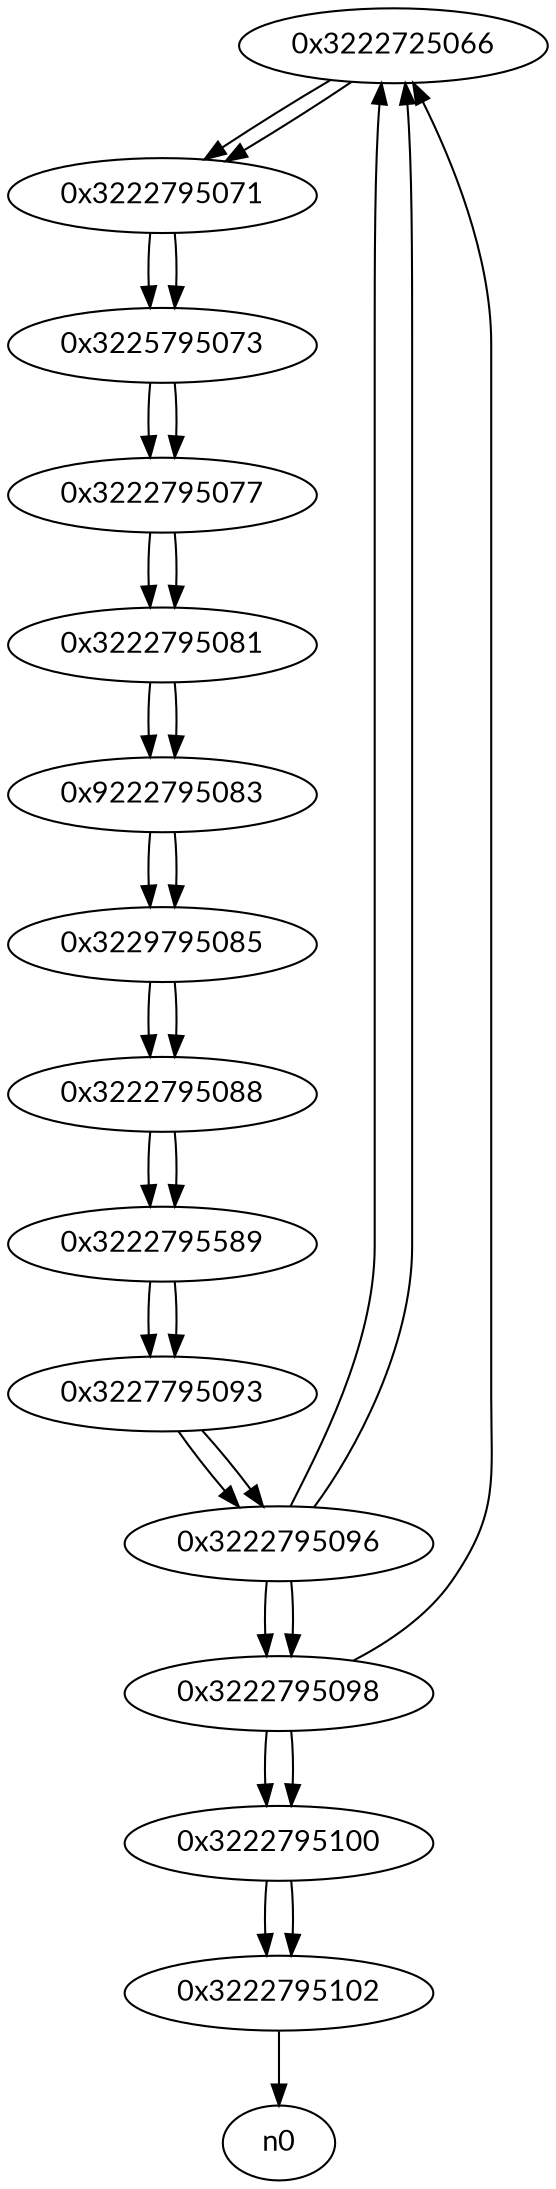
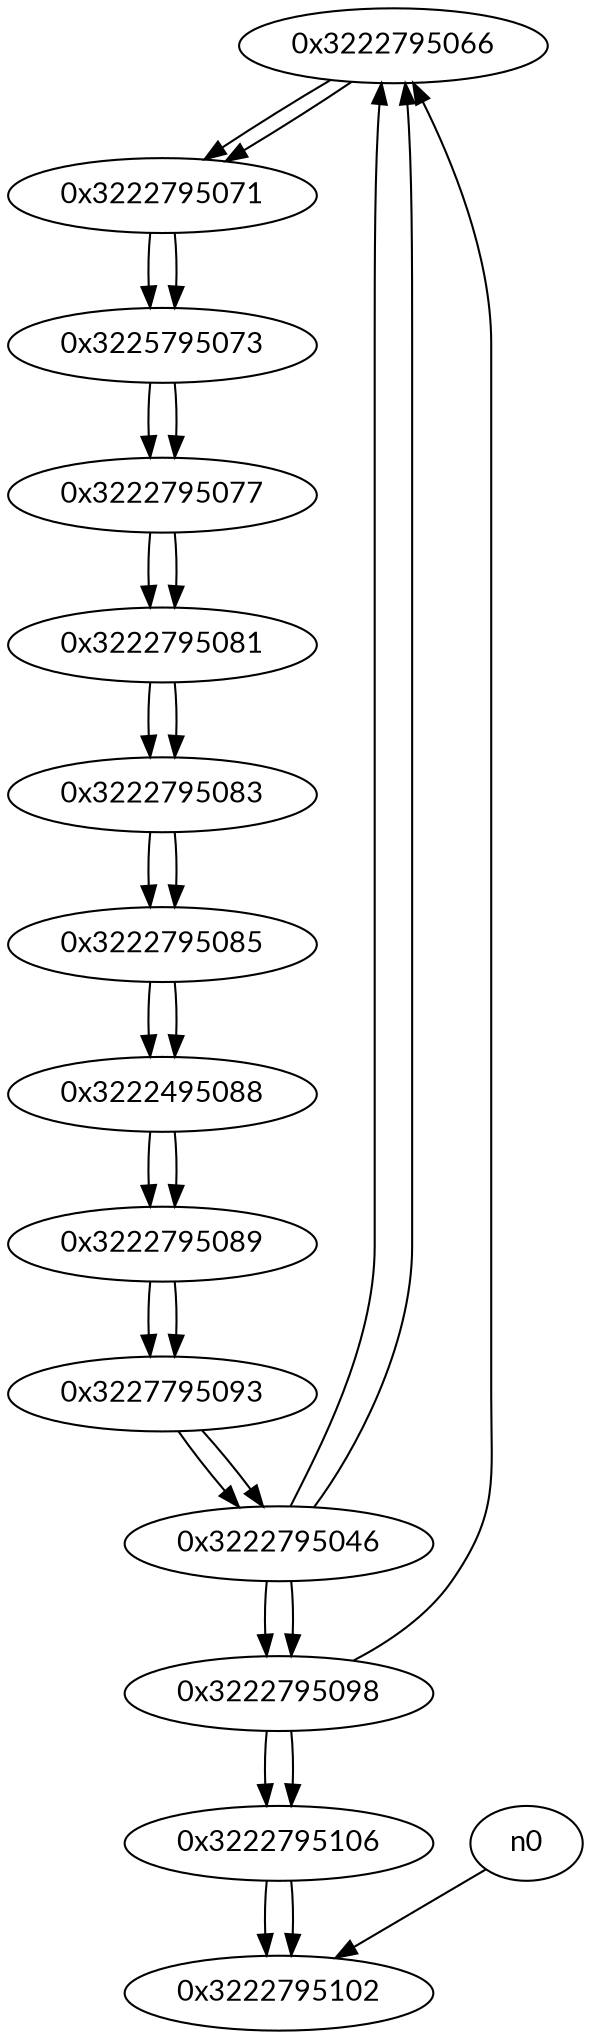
node "0x3222725066": label "0x3222725066" -> "0x3222795066"
node "0x9222795083": label "0x9222795083" -> "0x3222795083"
node "0x3229795085": label "0x3229795085" -> "0x3222795085"
node "0x3222795088": label "0x3222795088" -> "0x3222495088"
node "0x3222795589": label "0x3222795589" -> "0x3222795089"
node "0x3222795096": label "0x3222795096" -> "0x3222795046"
node "0x3222795100": label "0x3222795100" -> "0x3222795106"
edge "0x3222795102" -> "n0": reversed
